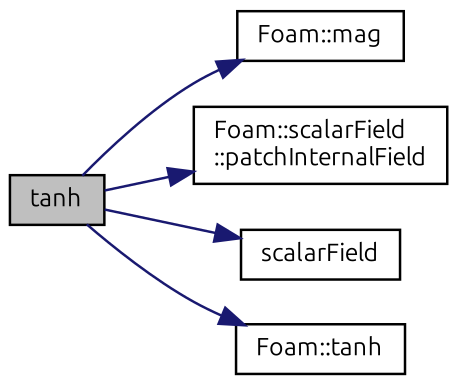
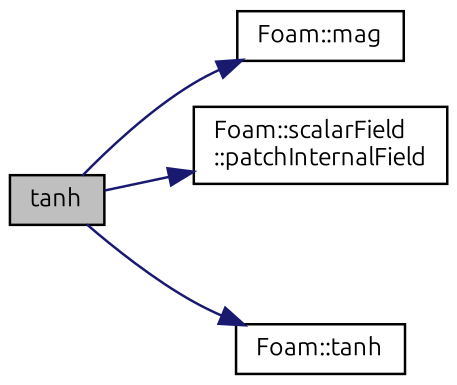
node "scalarField": removed
